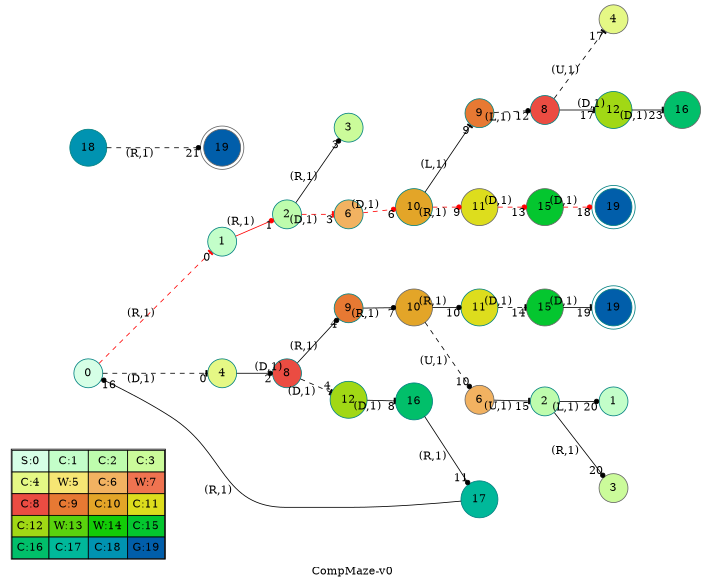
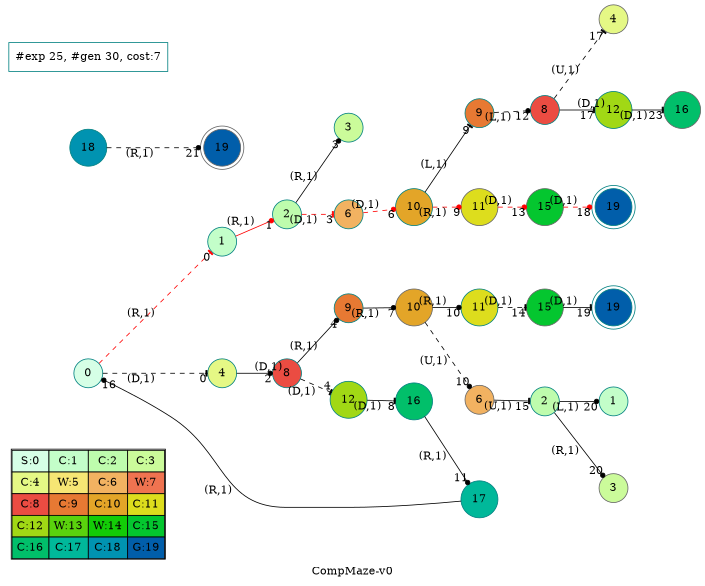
node "#exp 25, #gen 30, cost:7": added
